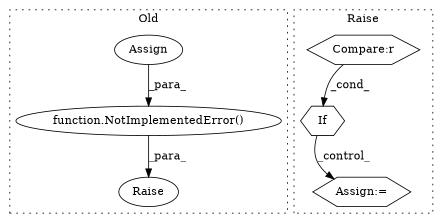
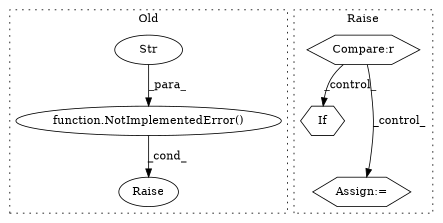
node "Assign": label "Assign" -> "Str"
edge "Compare:r" -> "If": label "_cond_" -> "_control_"
edge "function.NotImplementedError()" -> "Raise": label "_para_" -> "_cond_"
edge "If" -> "Assign:=": now "Compare:r" -> "Assign:="
